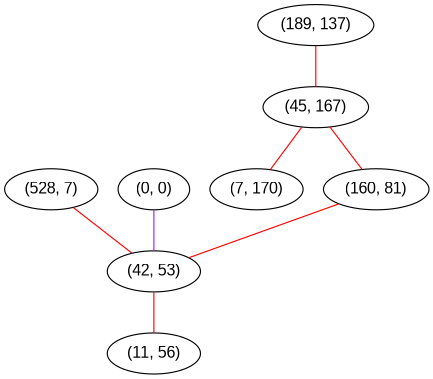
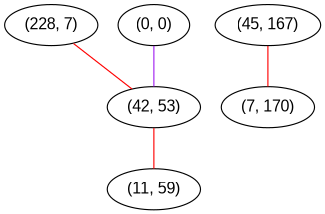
node "(189, 137)": removed
node "(528, 7)": label "(528, 7)" -> "(228, 7)"
node "(160, 81)": removed
node "(11, 56)": label "(11, 56)" -> "(11, 59)"
